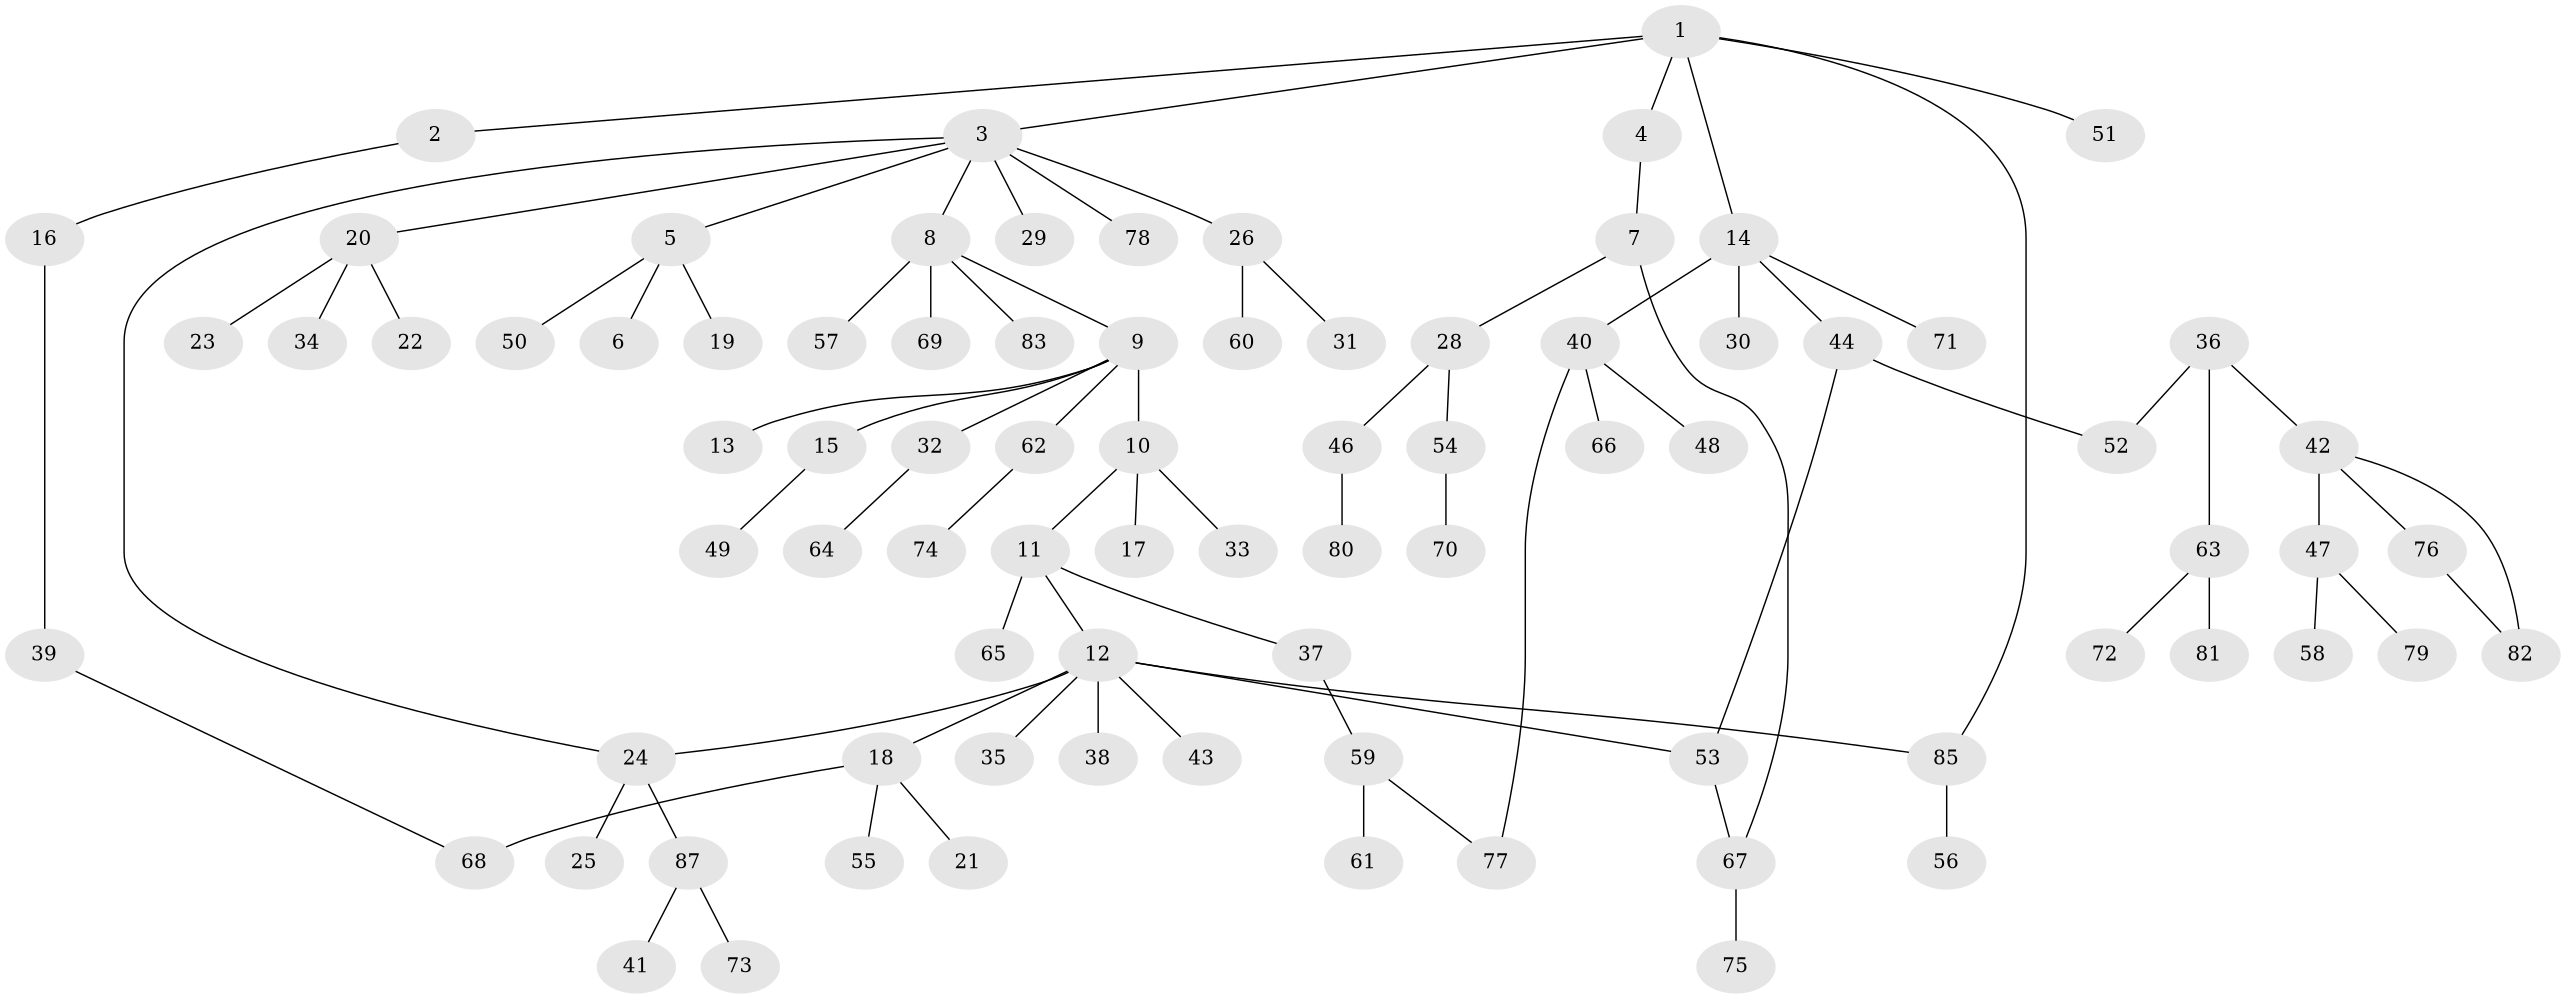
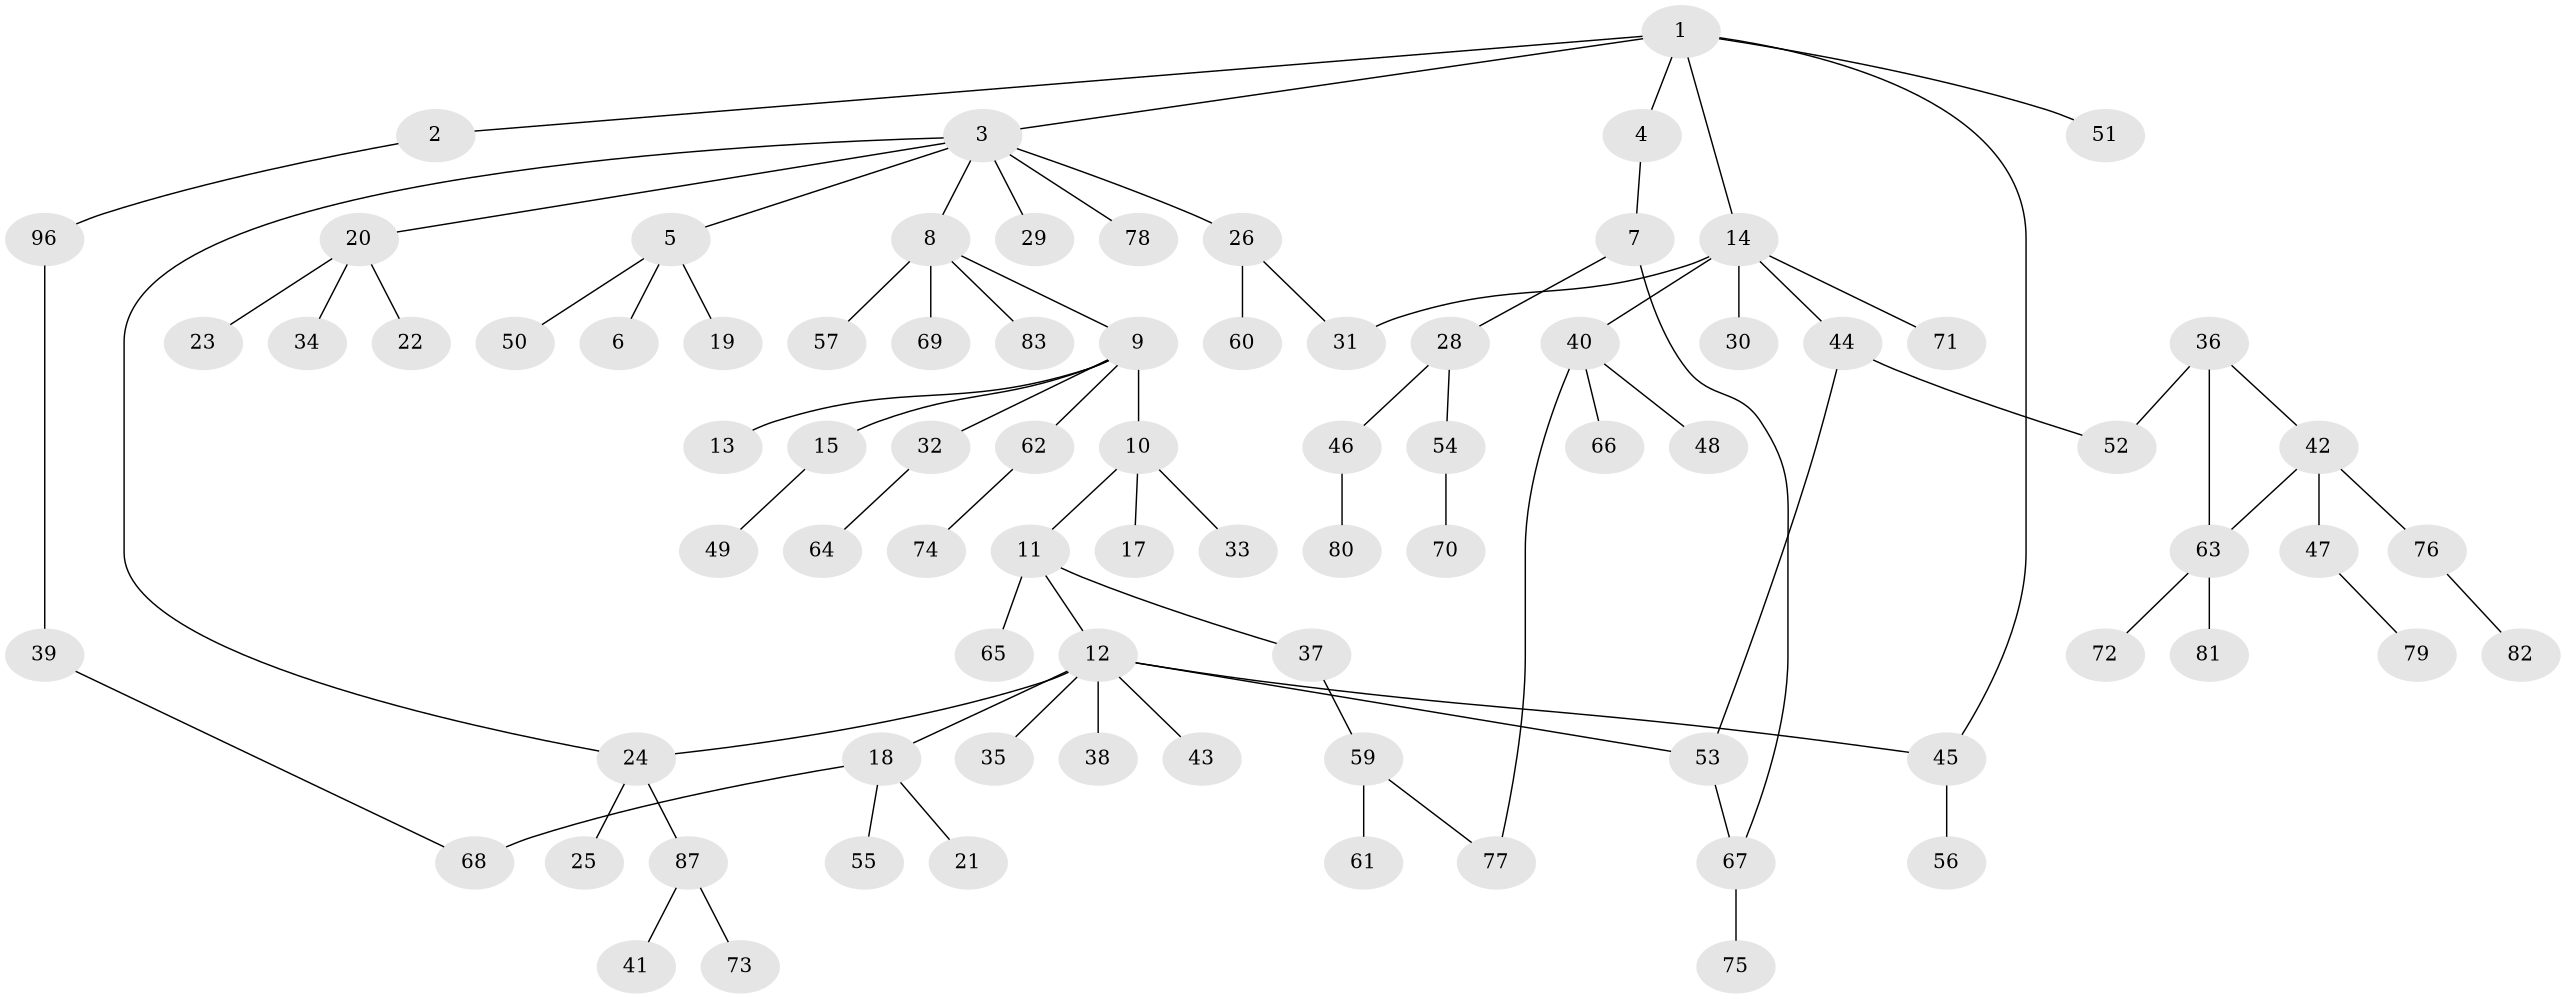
node "16": label "16" -> "96"
edge "14" -- "31": added
edge "42" -- "82": now "42" -- "63"
node "58": removed
node "85": label "85" -> "45"
